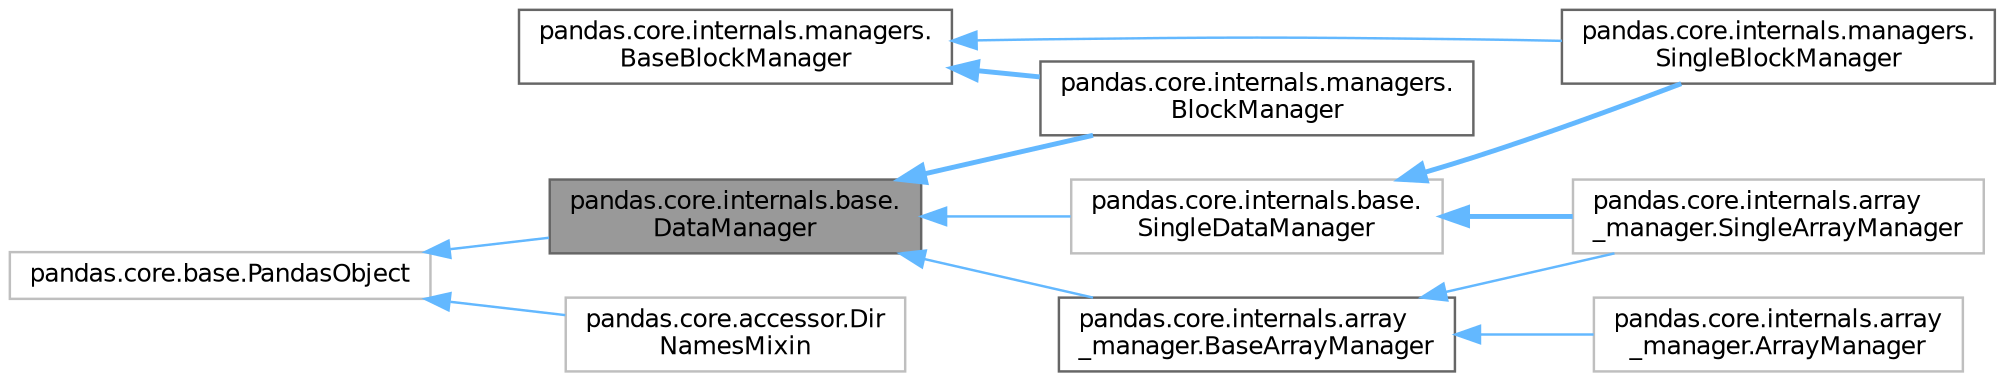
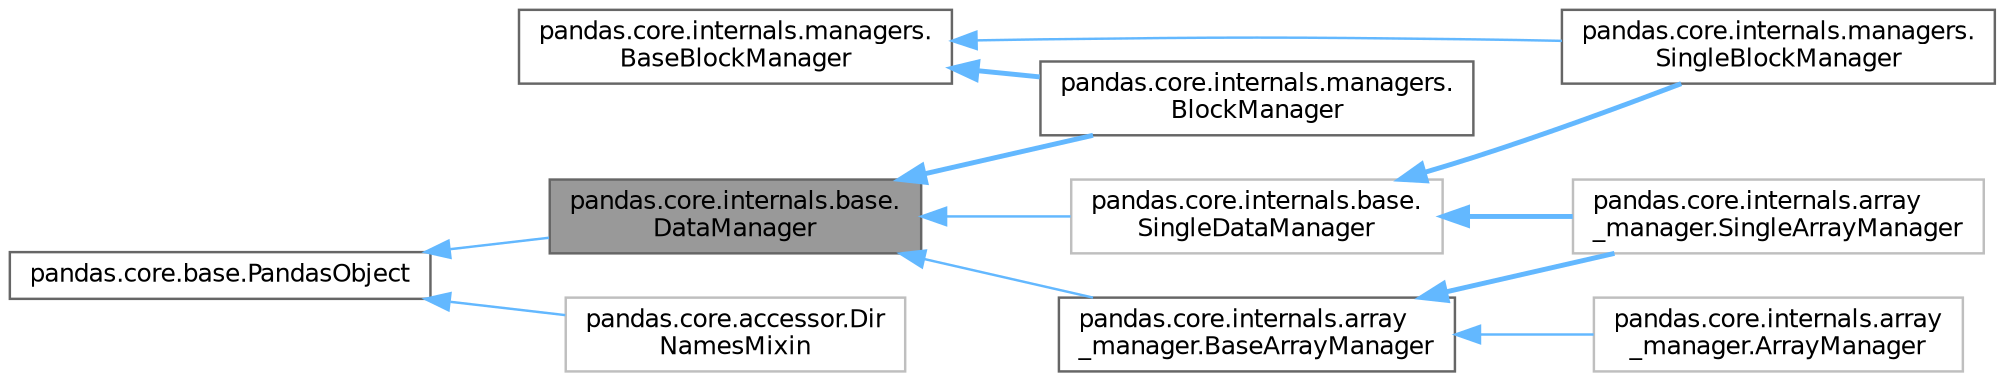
edge "pandas.core.internals.array _manager.SingleArrayManager" -> "pandas.core.internals.array _manager.BaseArrayManager": style solid -> bold
node "pandas.core.base.PandasObject": color grey75 -> gray40
